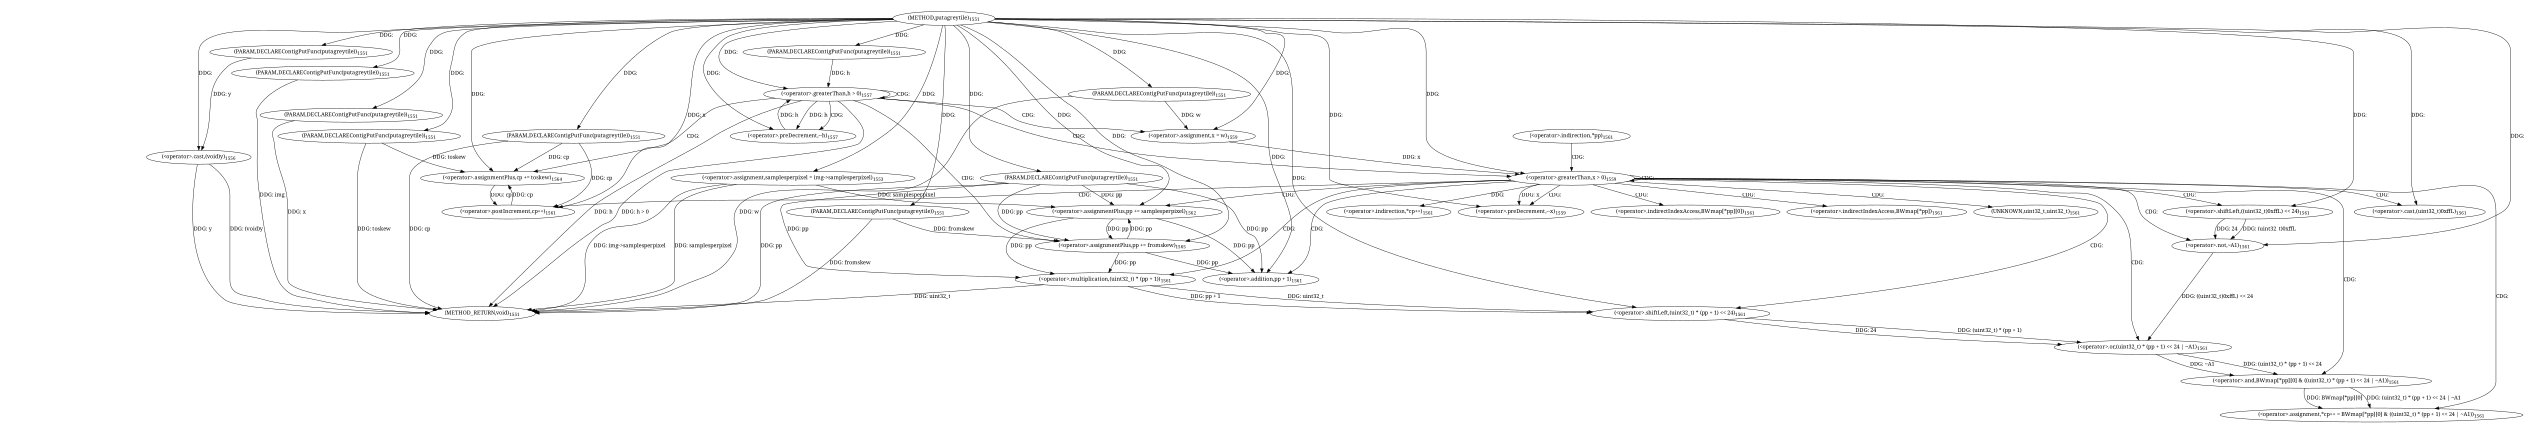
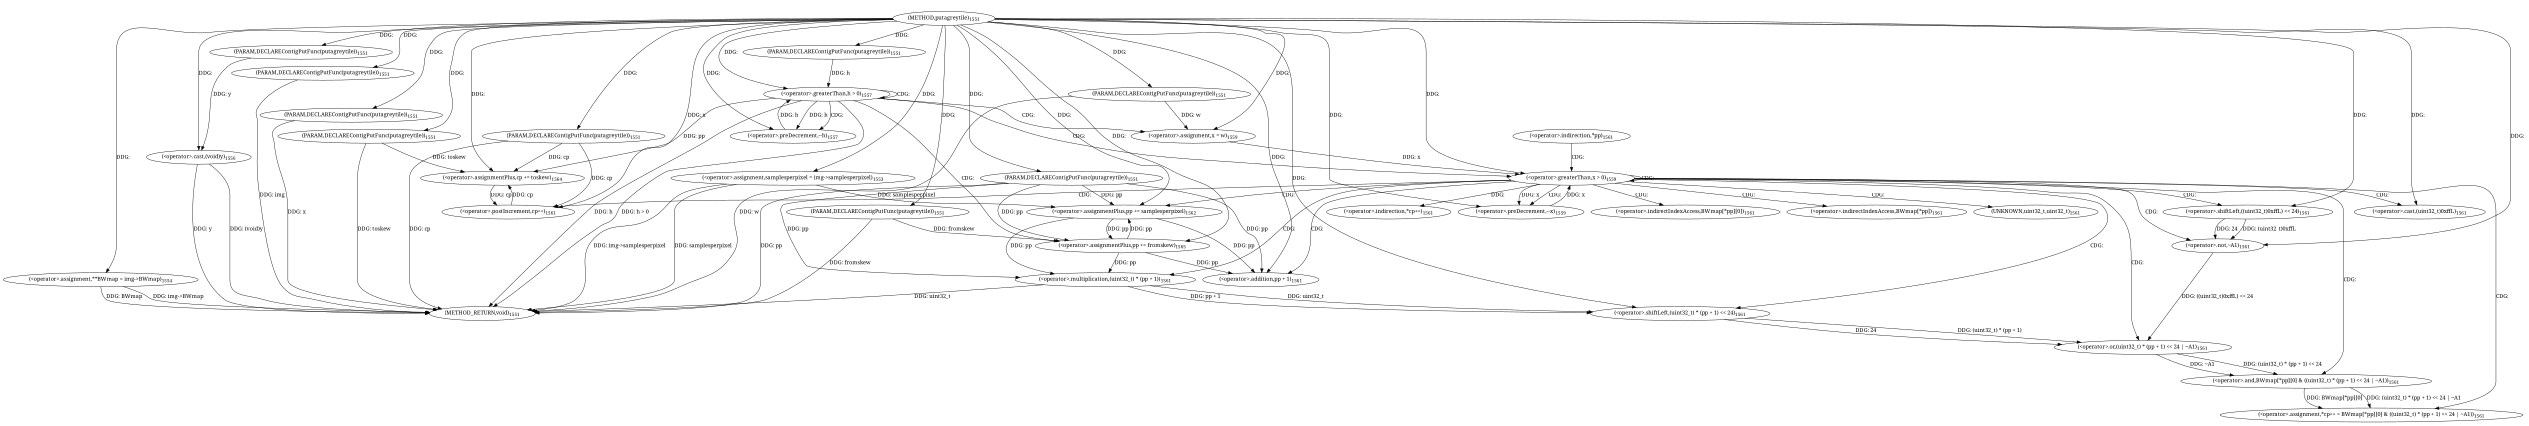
edge "(<operator>.greaterThan,h > 0)" -> "(<operator>.assignmentPlus,cp += toskew)": label "CDG: " -> "DDG: pp"
edge "(<operator>.preDecrement,--x)" -> "(<operator>.greaterThan,x > 0)": added, label "DDG: x"
node "(<operator>.assignment,**BWmap = img->BWmap)": added
